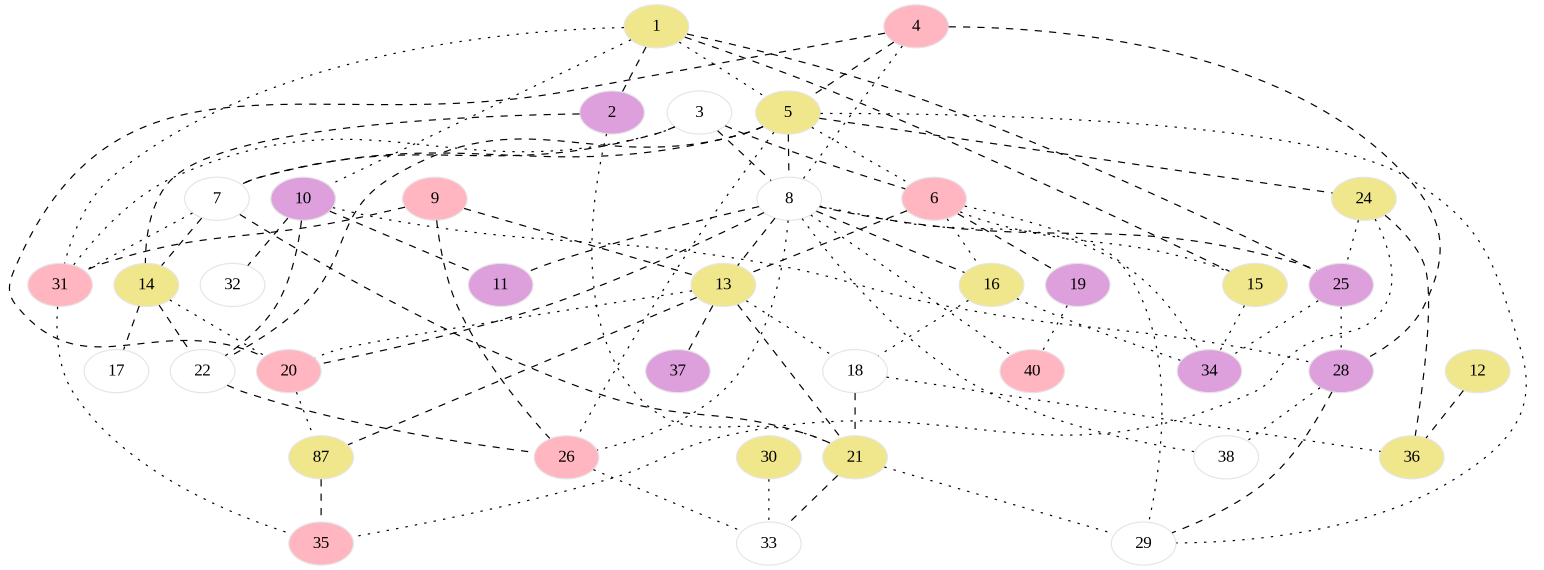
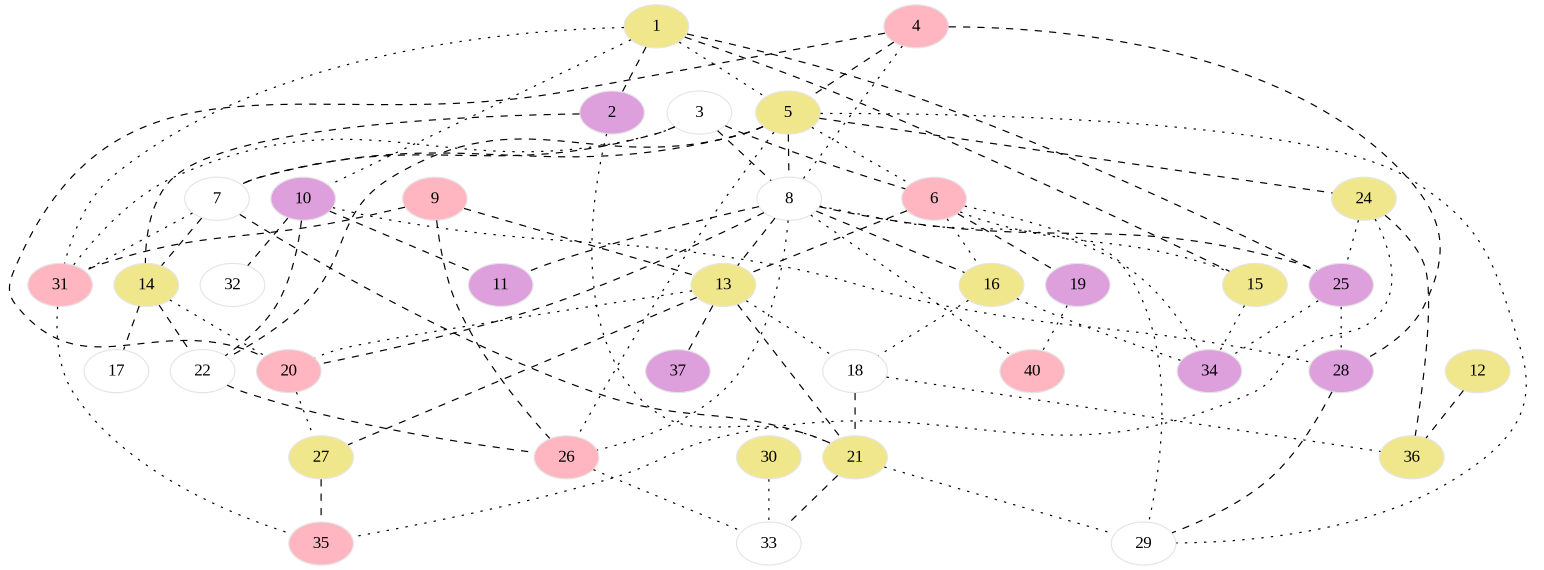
node "87": label "87" -> "27"
node "38": removed
